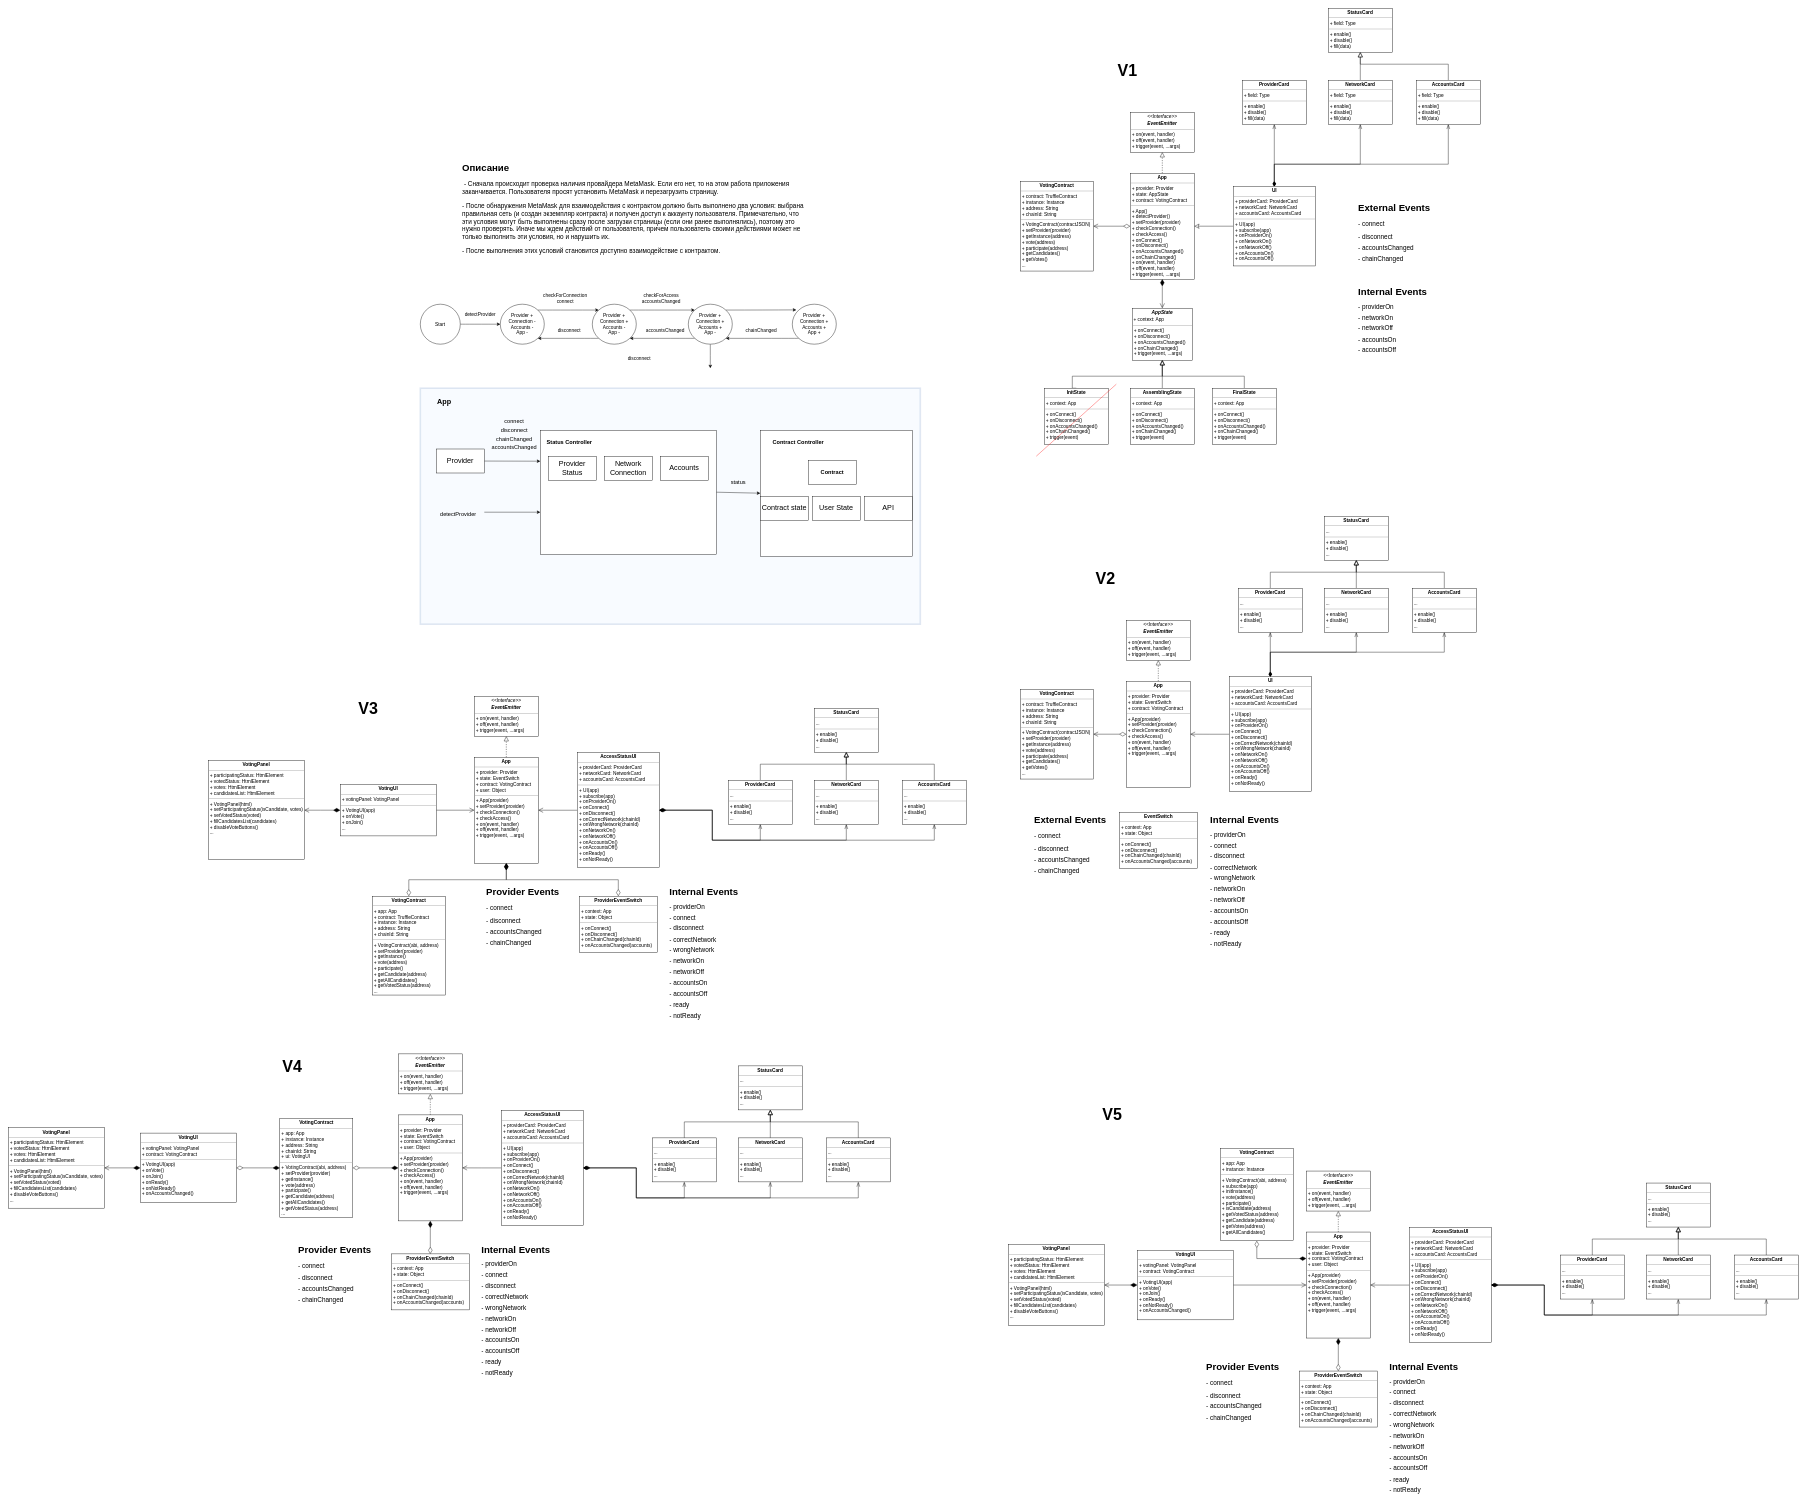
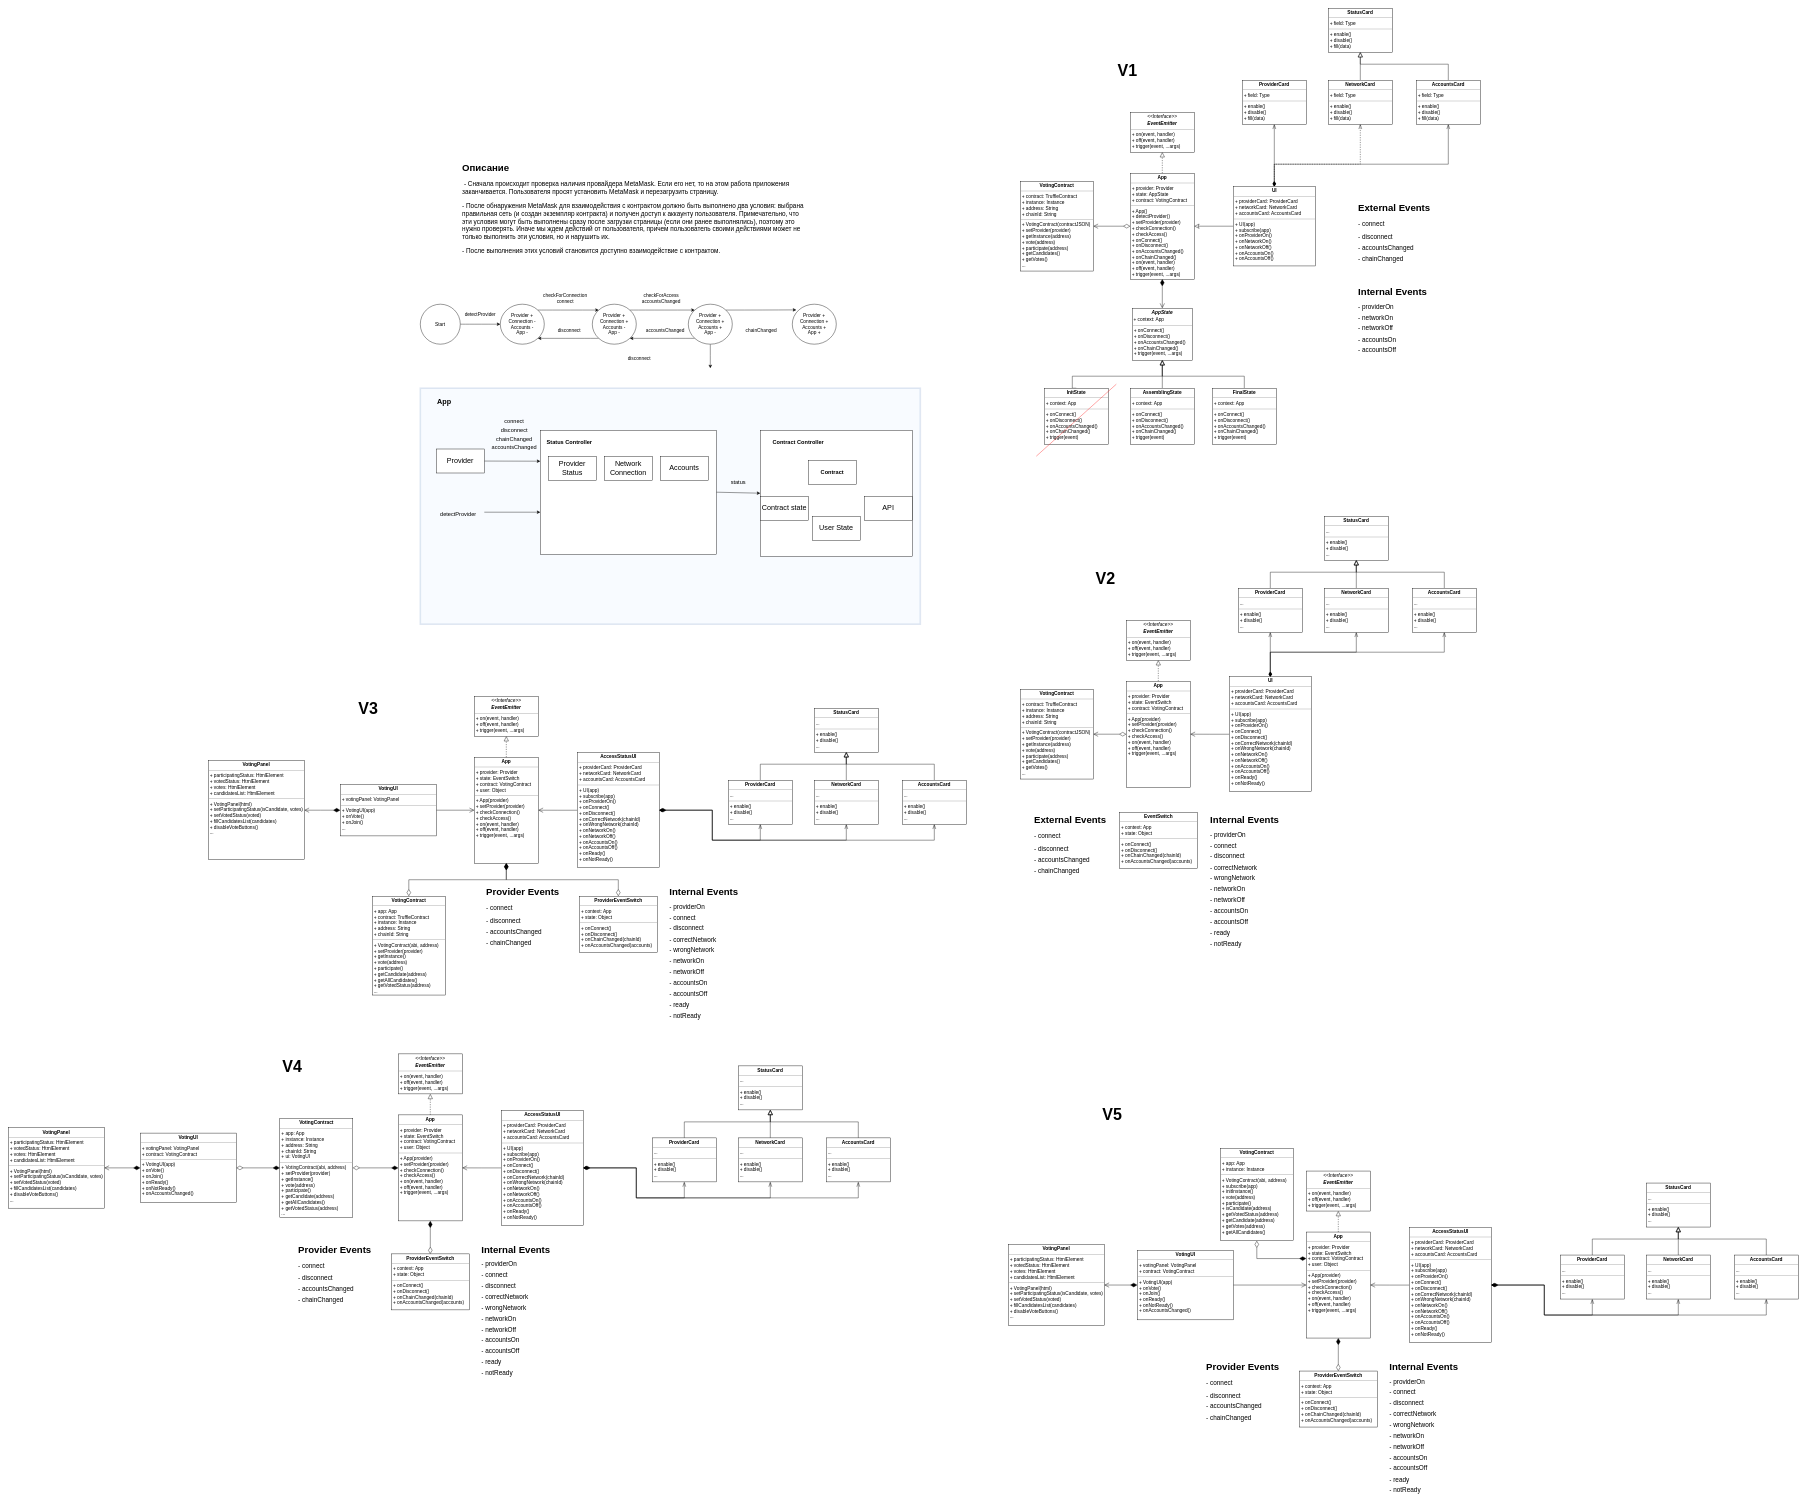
edge "NetworkCard + field: Type + enable() + disable() + fill(data)" -- "UI + providerCard: ProviderCard + networkCard: NetworkCard + accountsCard: AccountsCard + UI(app) + subscribe(app) + onProviderOn() + onNetworkOn() + onNetworkOff() + onAccountsOn() + onAccountsOff()": style solid -> dashed
edge "Provider + Connection + Accounts + App +" -> "Provider + Connection + Accounts + App -": removed
node "User State": moved (836, 508) -> (836, 528)
